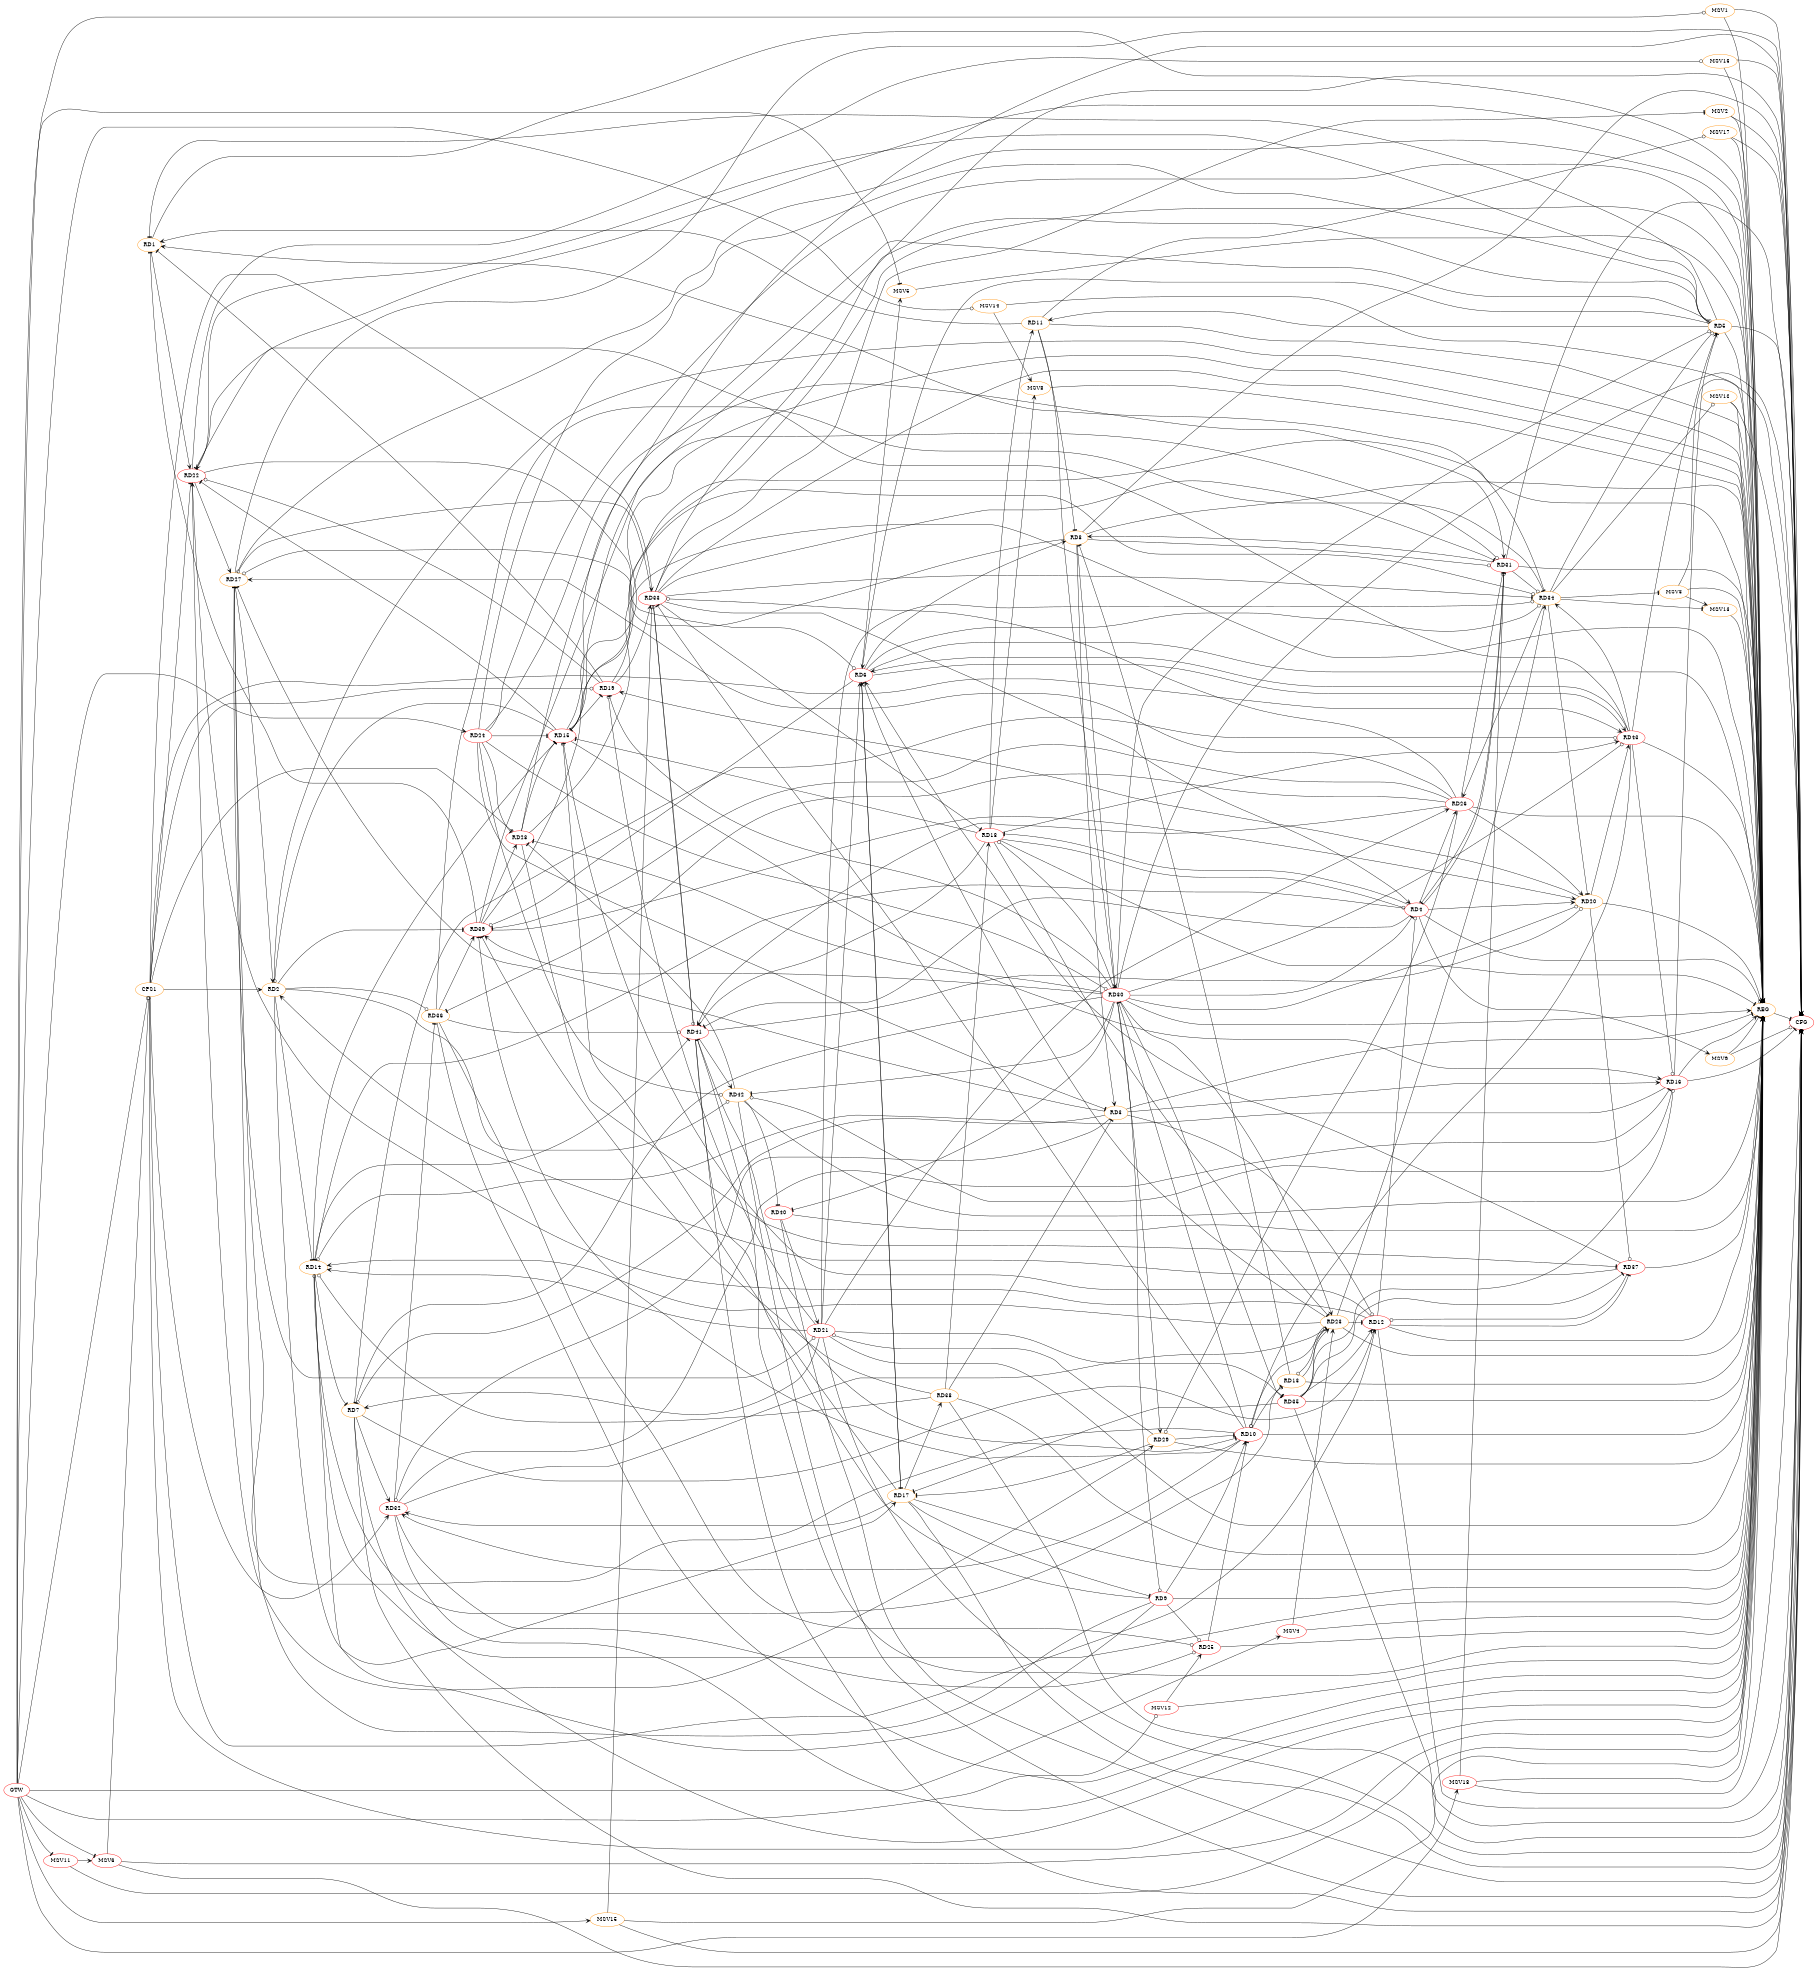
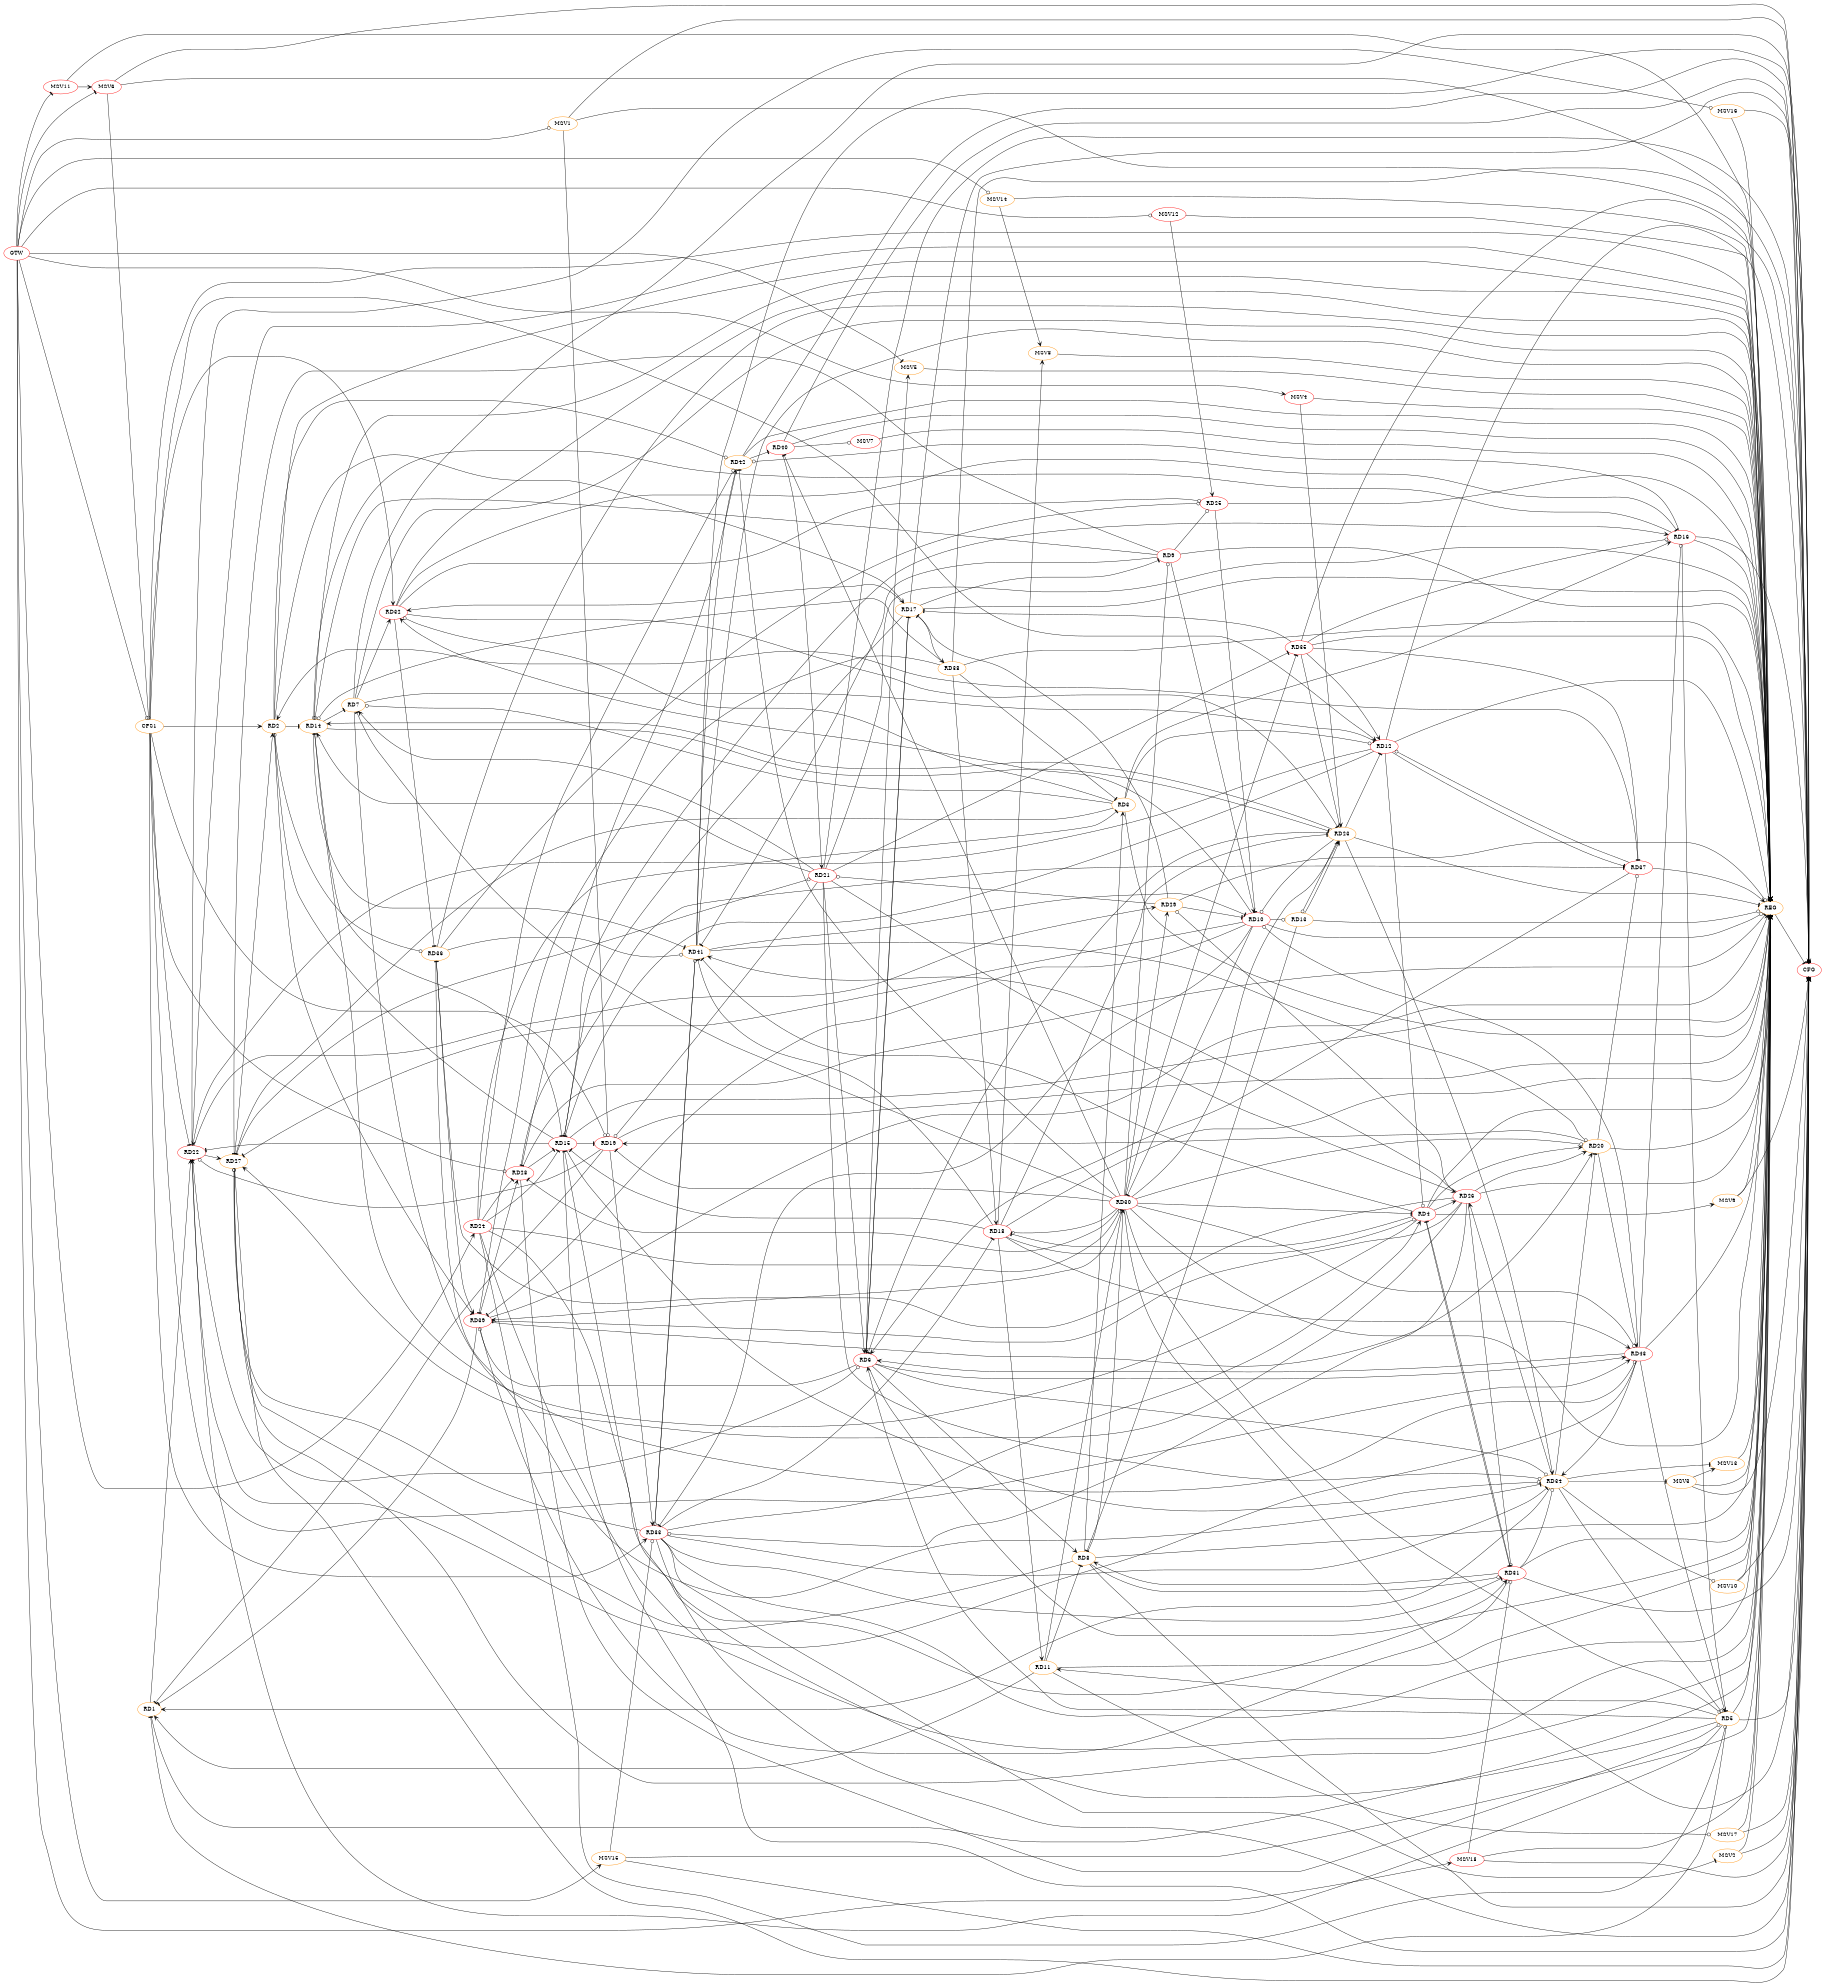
node "MSV7": added
edge "MSV1" -> "RD19": added
node "RD41": color red -> darkorange
edge "RD14" -> "RD13": now "RD14" -> "RD23"
